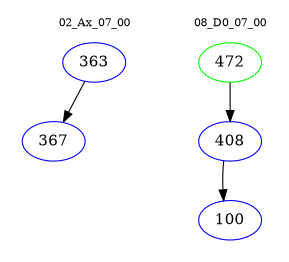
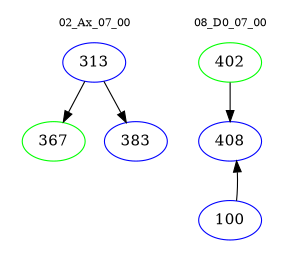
node "363": label "363" -> "313"
node "472": label "472" -> "402"
node "367": color blue -> green
node "383": added
edge "408" -> "100": reversed
